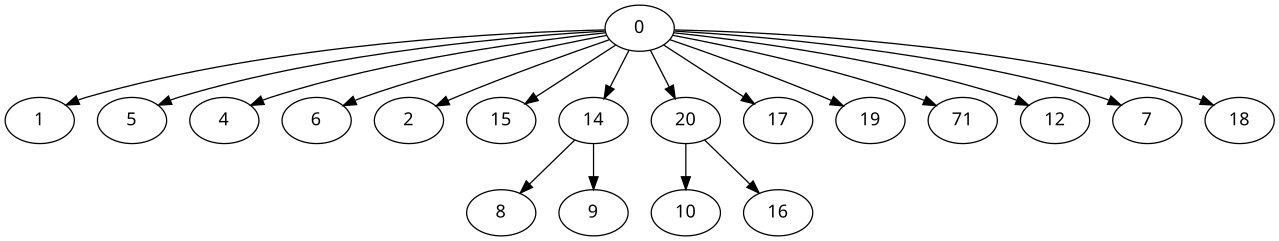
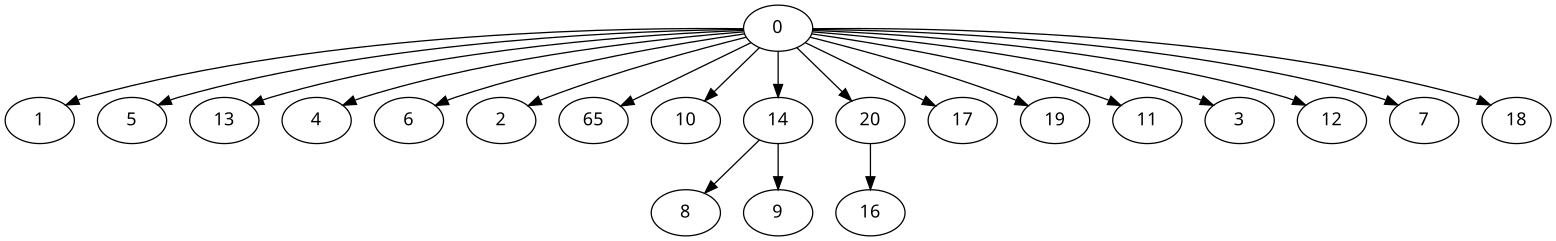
node "13": added
node "15": label "15" -> "65"
node "71": label "71" -> "11"
node "3": added
edge "20" -> "10": now "0" -> "10"
